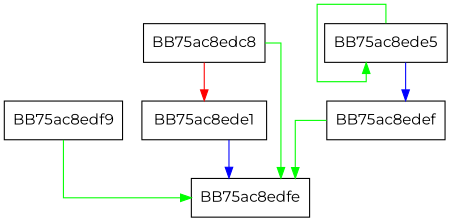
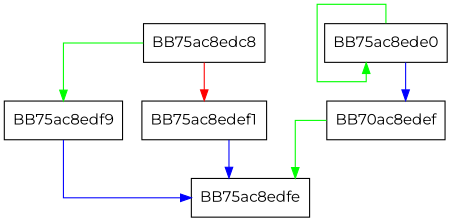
node "BB75ac8ede5": label "BB75ac8ede5" -> "BB75ac8ede0"
edge "BB75ac8edc8" -> "BB75ac8edfe": now "BB75ac8edc8" -> "BB75ac8edf9"
node "BB75ac8ede1": label "BB75ac8ede1" -> "BB75ac8edef1"
node "BB75ac8edef": label "BB75ac8edef" -> "BB70ac8edef"
edge "BB75ac8edf9" -> "BB75ac8edfe": color green -> blue
